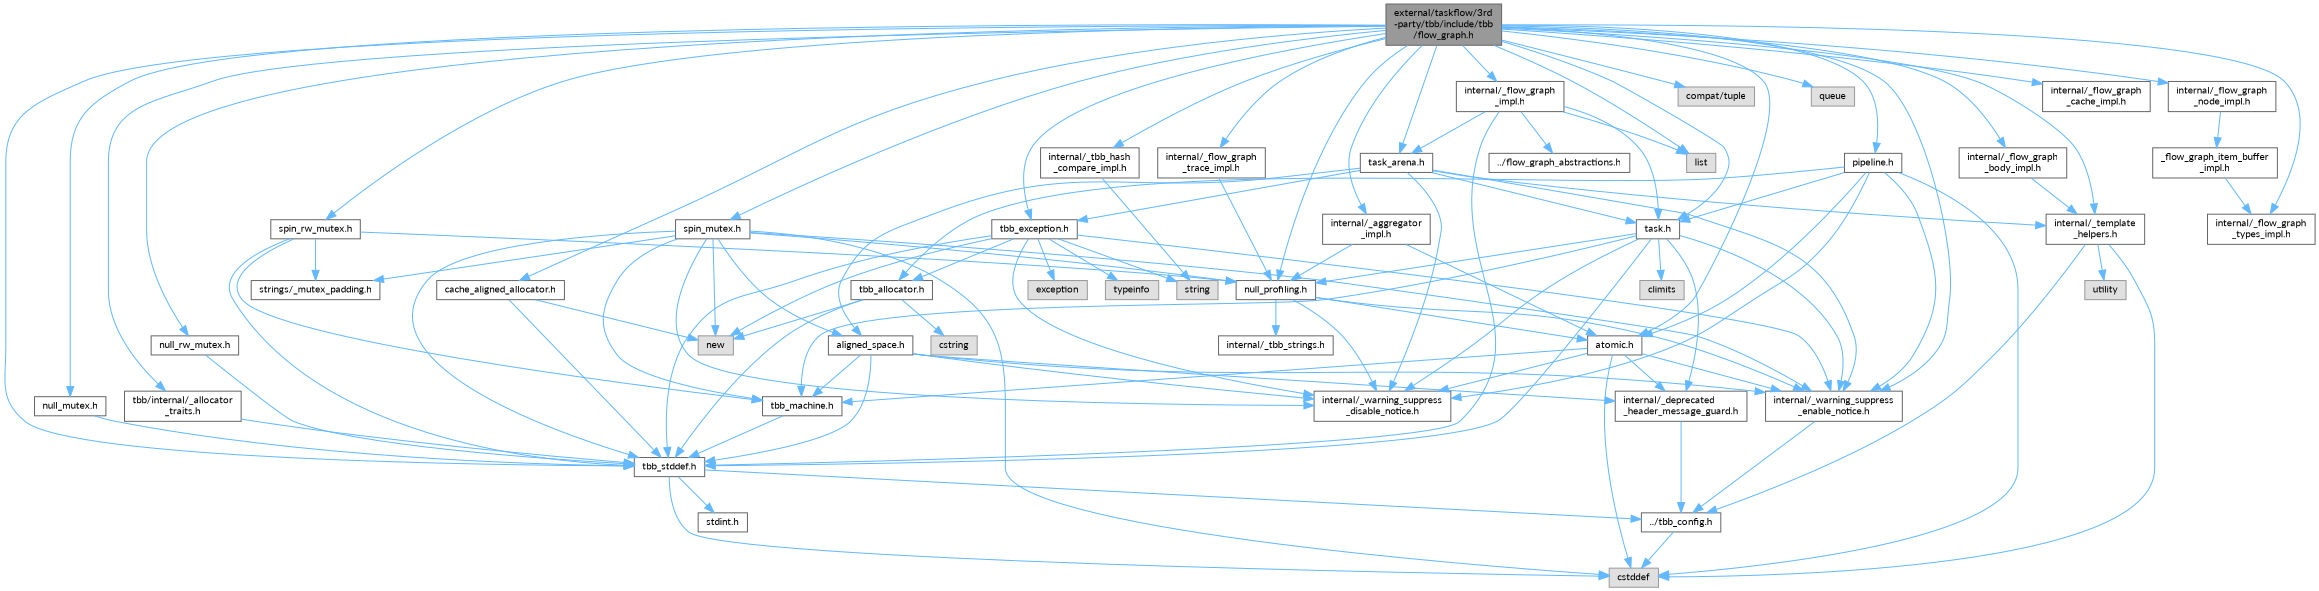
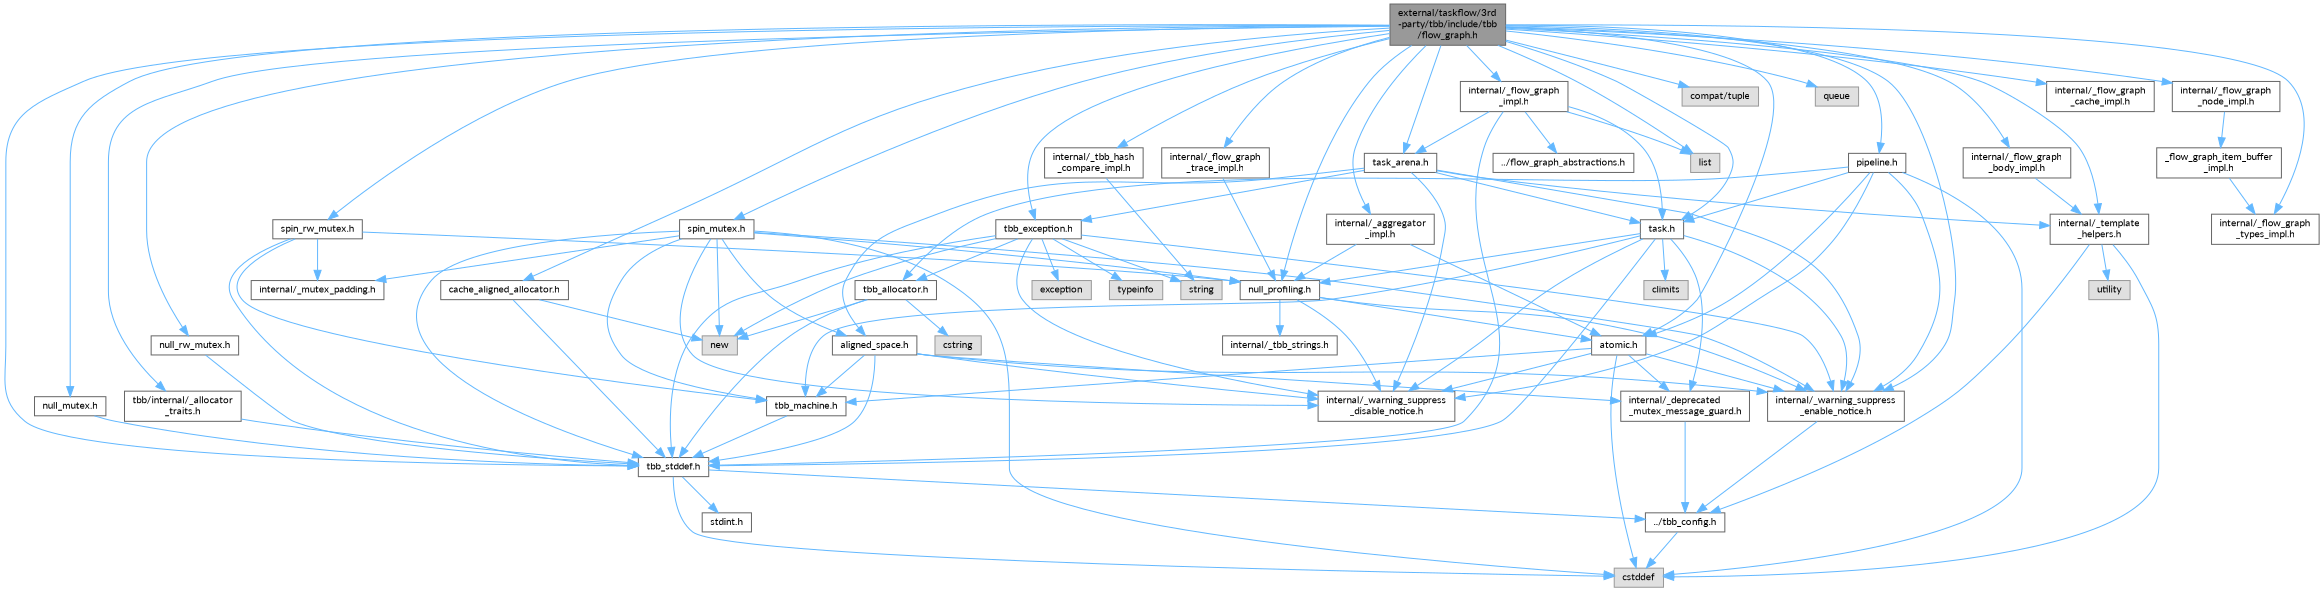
node "strings/_mutex_padding.h": label "strings/_mutex_padding.h" -> "internal/_mutex_padding.h"
node "internal/_deprecated _header_message_guard.h": label "internal/_deprecated _header_message_guard.h" -> "internal/_deprecated _mutex_message_guard.h"
